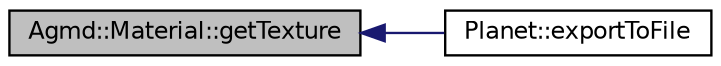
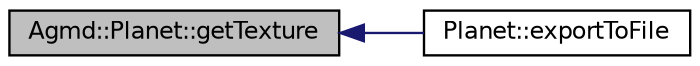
node "Agmd::Material::getTexture": label "Agmd::Material::getTexture" -> "Agmd::Planet::getTexture"
